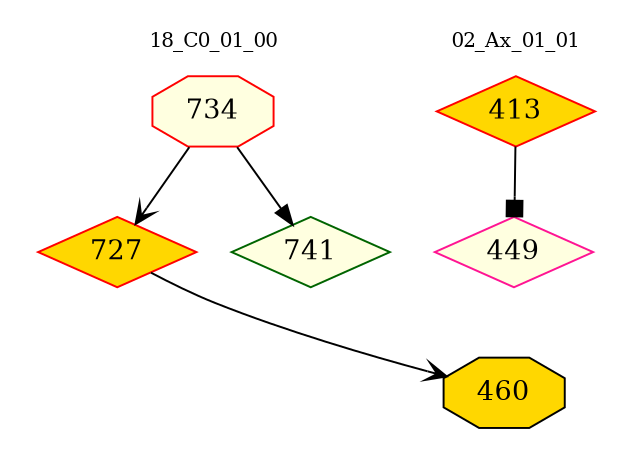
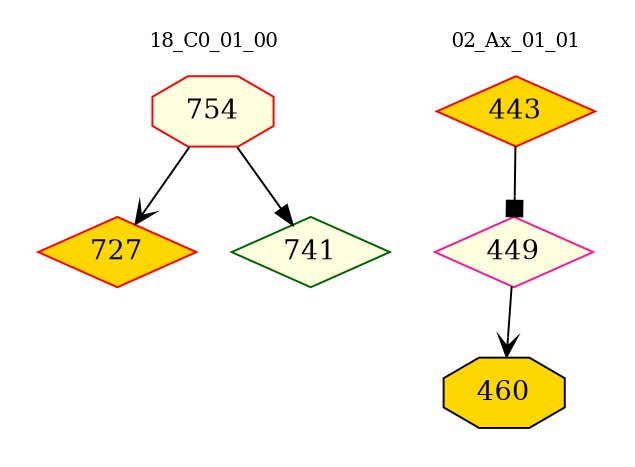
node "734": label "734" -> "754"
node "413": label "413" -> "443"
edge "727" -> "460": now "449" -> "460"
